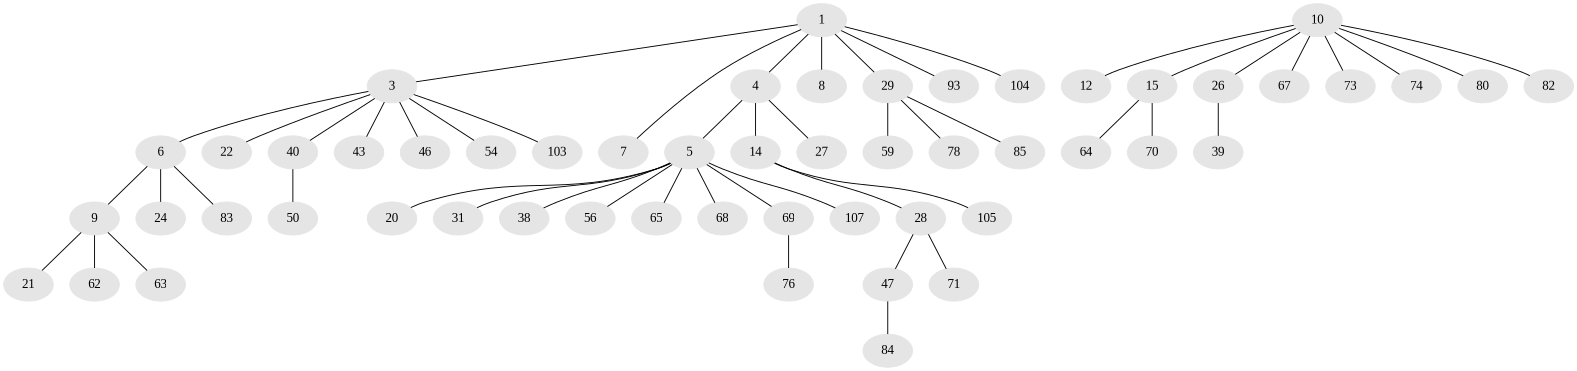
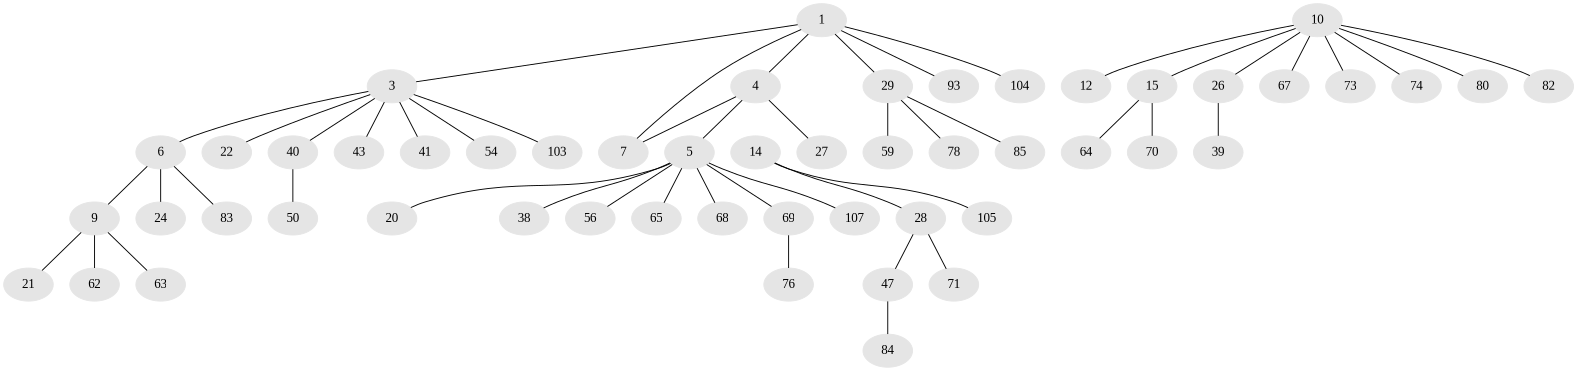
node "8": removed
edge "4" -- "14": now "4" -- "7"
node "46": label "46" -> "41"
node "31": removed
